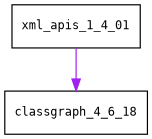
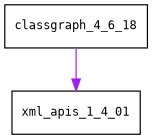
edge "xml_apis_1_4_01" -> "classgraph_4_6_18": reversed
